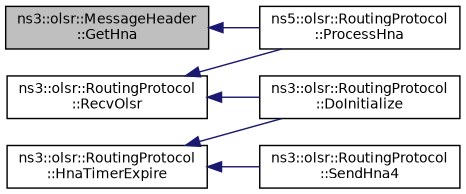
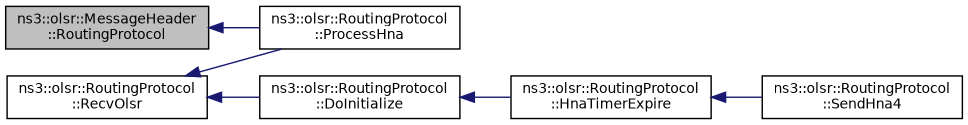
node "ns3::olsr::MessageHeader ::GetHna": label "ns3::olsr::MessageHeader ::GetHna" -> "ns3::olsr::MessageHeader ::RoutingProtocol"
node "ns5::olsr::RoutingProtocol ::ProcessHna": label "ns5::olsr::RoutingProtocol ::ProcessHna" -> "ns3::olsr::RoutingProtocol ::ProcessHna"
edge "ns3::olsr::RoutingProtocol ::DoInitialize" -> "ns3::olsr::RoutingProtocol ::HnaTimerExpire": reversed
